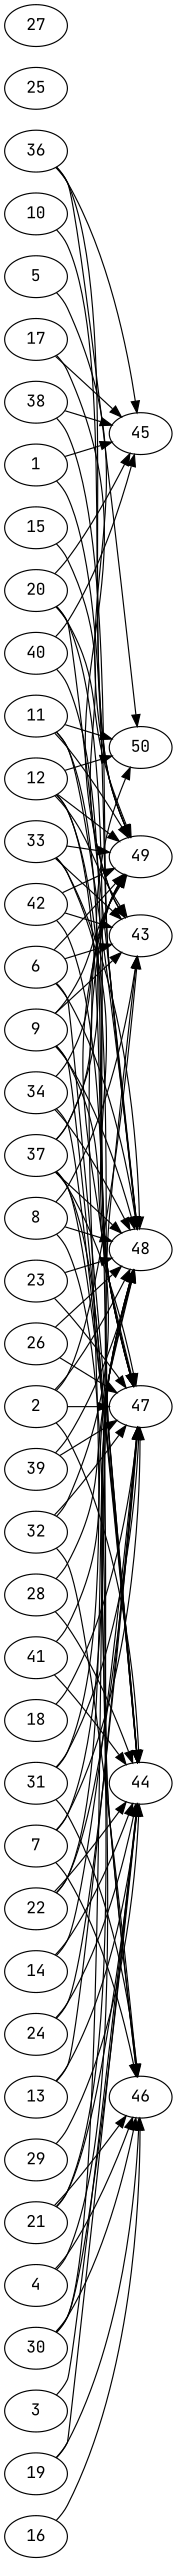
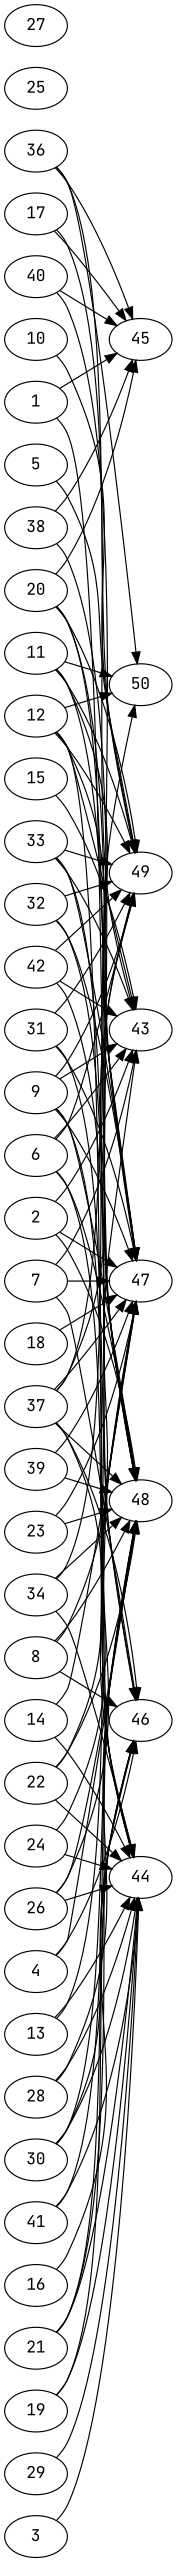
edge "2" -> "44": now "26" -> "44"
